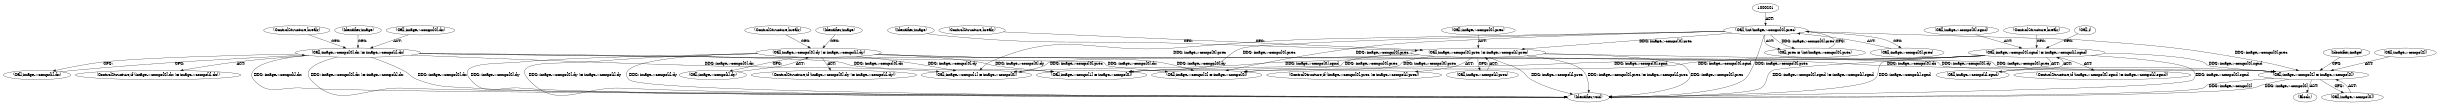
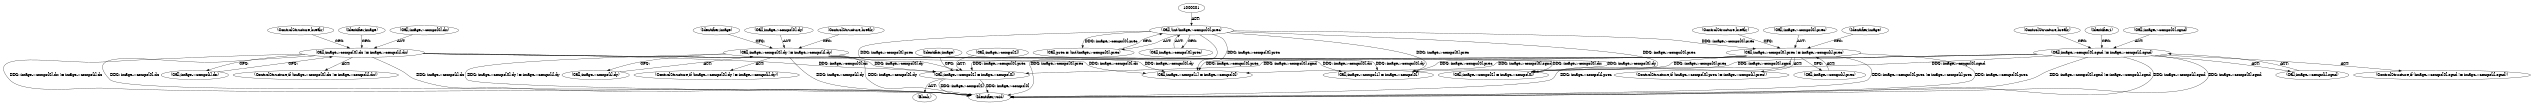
node "(Call,image->comps[0].dy)": added
node "(Call,i)": label "(Call,i)" -> "(Identifier,i)"
node "(Call,image->comps[0])": removed
